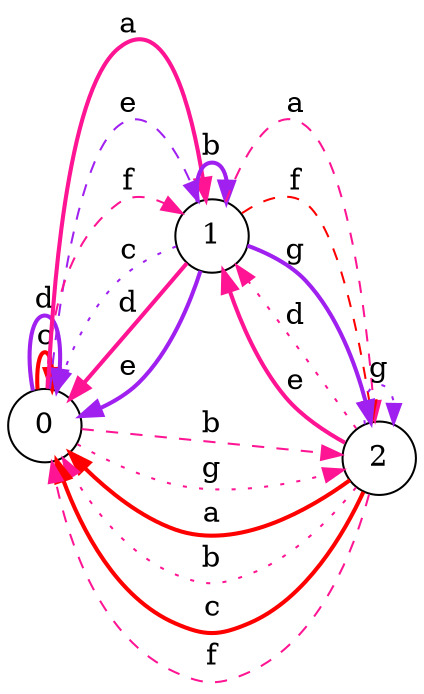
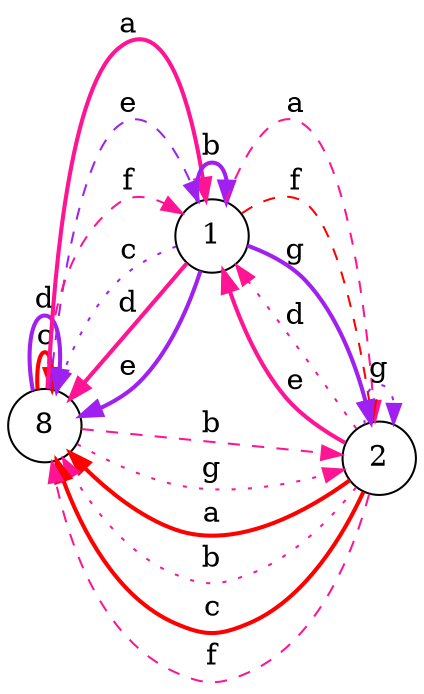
node "0": label "0" -> "8"
